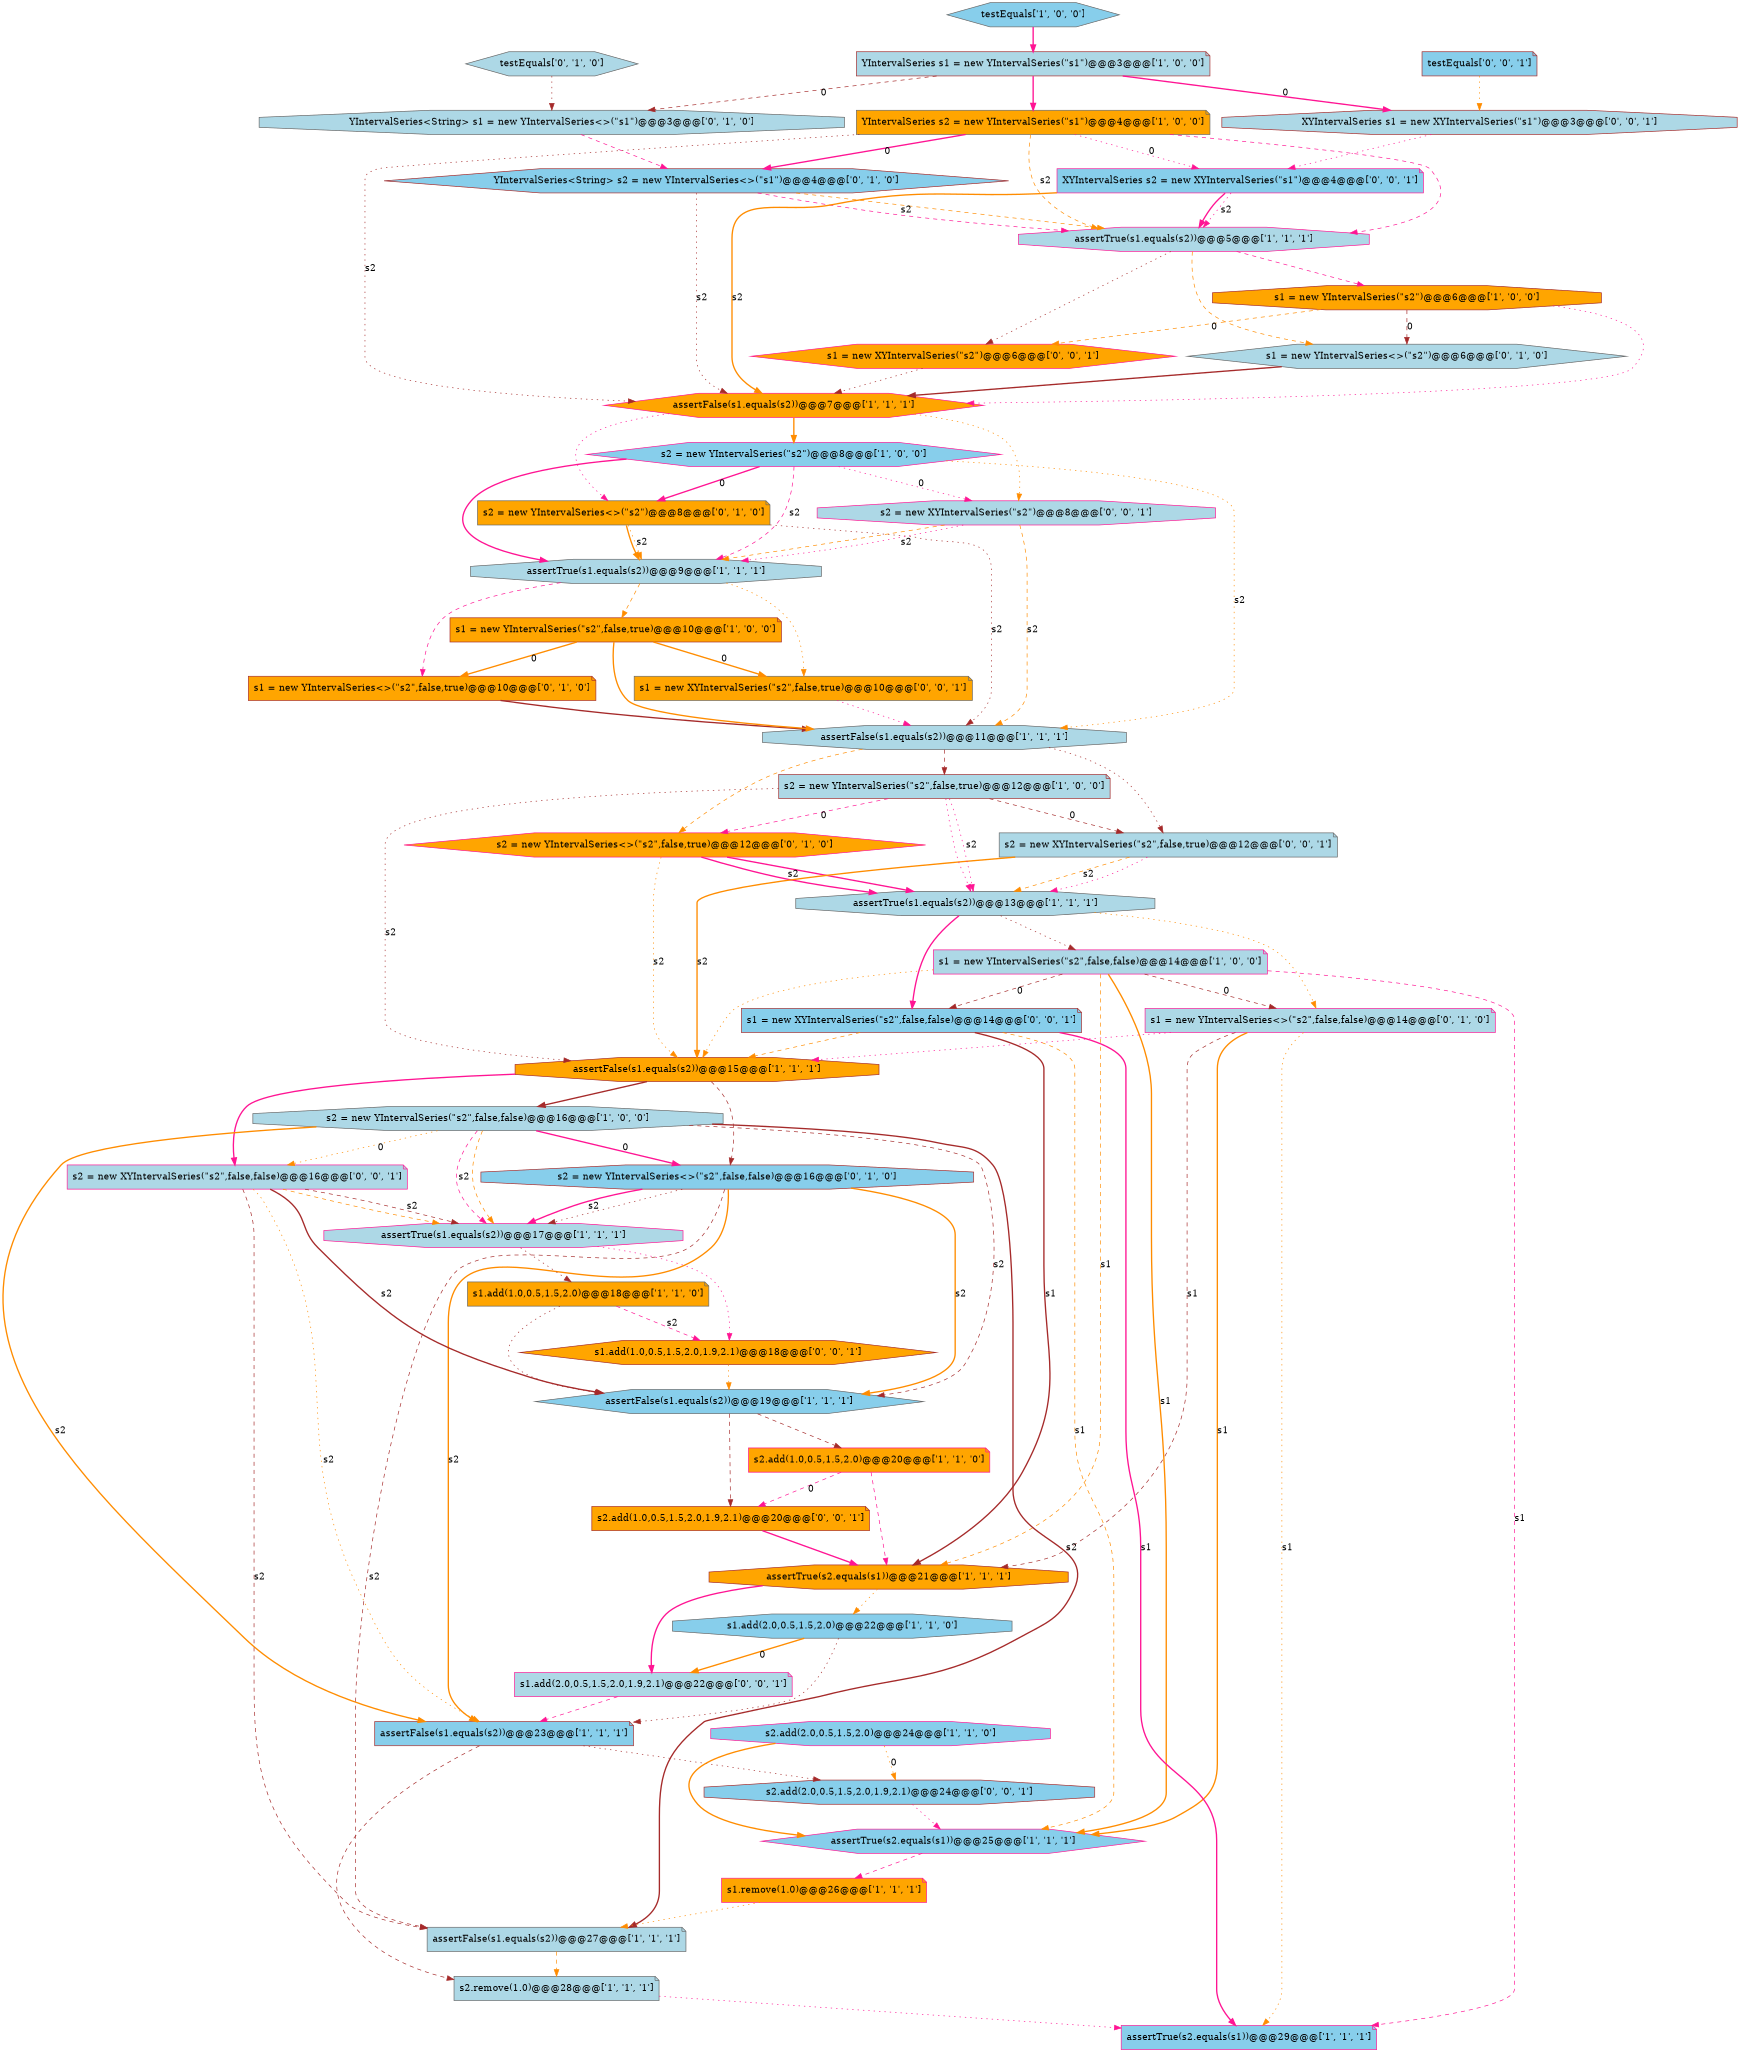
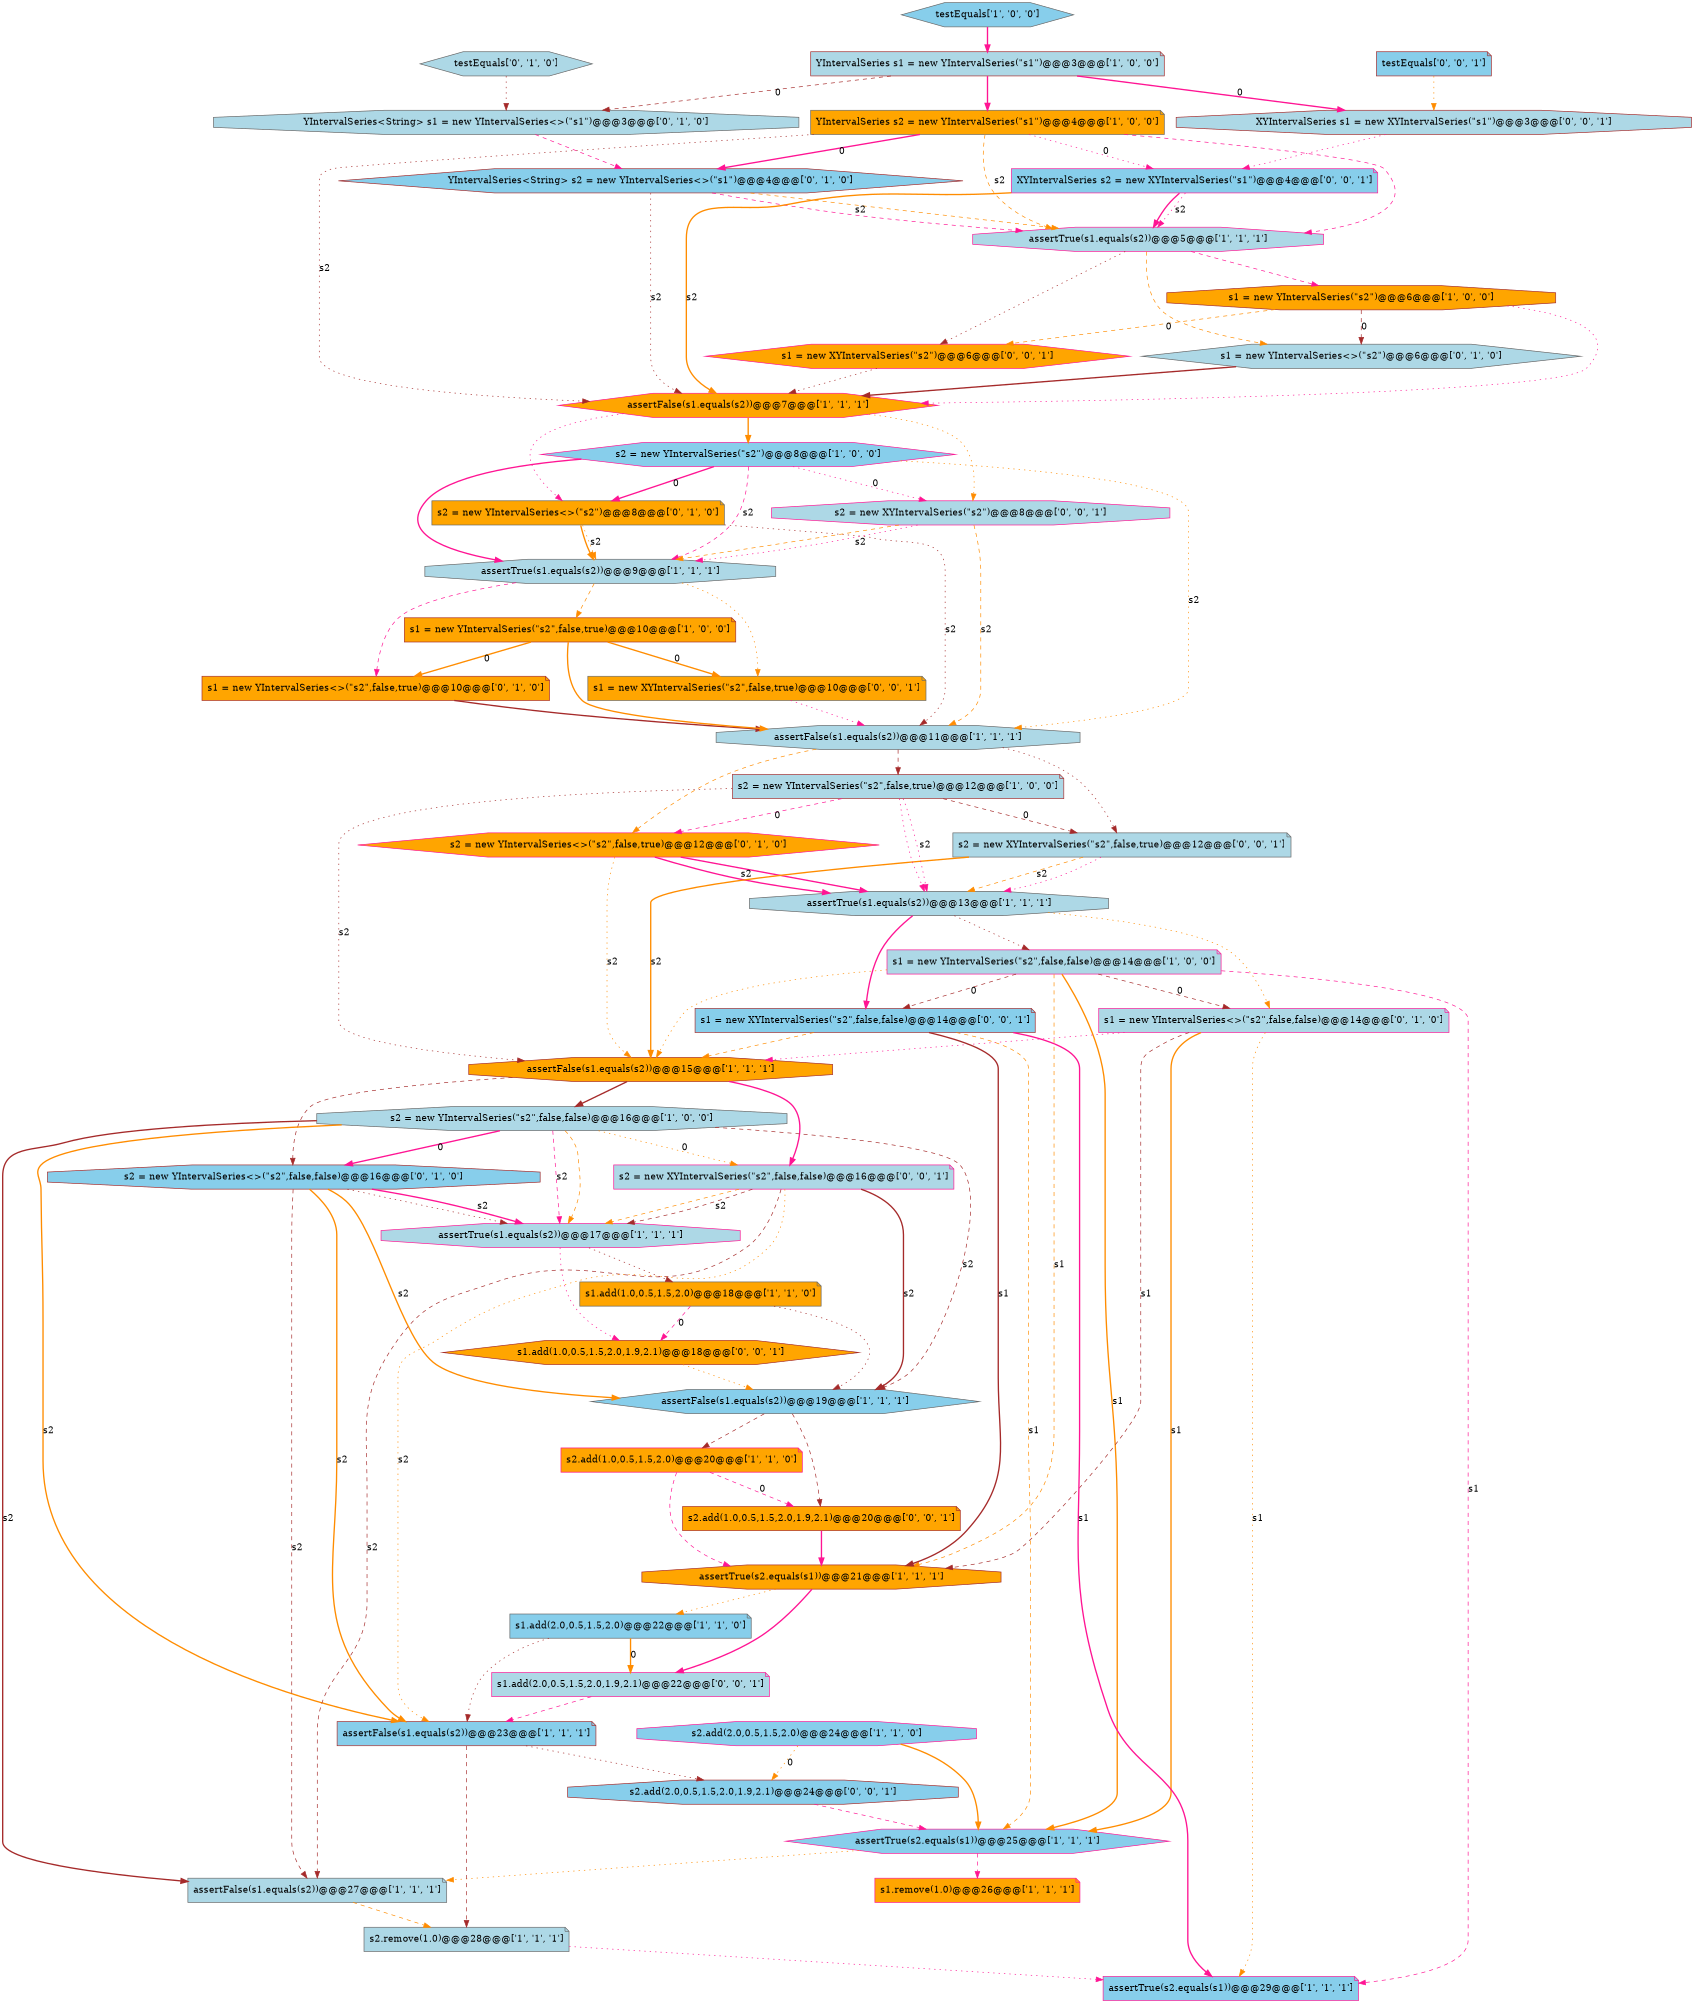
edge "s1.add(1.0,0.5,1.5,2.0)@@@18@@@['1', '1', '0']" -> "s1.add(1.0,0.5,1.5,2.0,1.9,2.1)@@@18@@@['0', '0', '1']": label "s2" -> "0"
node "s1.add(2.0,0.5,1.5,2.0)@@@22@@@['1', '1', '0']": shape octagon -> note
edge "s2.add(2.0,0.5,1.5,2.0,1.9,2.1)@@@24@@@['0', '0', '1']" -> "assertTrue(s2.equals(s1))@@@25@@@['1', '1', '1']": style dotted -> dashed
edge "s1.remove(1.0)@@@26@@@['1', '1', '1']" -> "assertFalse(s1.equals(s2))@@@27@@@['1', '1', '1']": now "assertTrue(s2.equals(s1))@@@25@@@['1', '1', '1']" -> "assertFalse(s1.equals(s2))@@@27@@@['1', '1', '1']"
